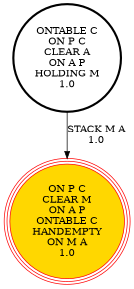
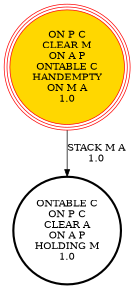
edge "ONTABLE C ON P C CLEAR A ON A P HOLDING M 1.0" -> "ON P C CLEAR M ON A P ONTABLE C HANDEMPTY ON M A 1.0": reversed
